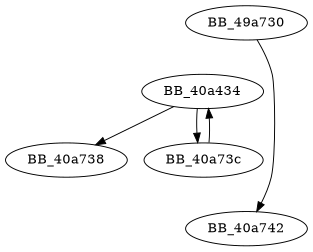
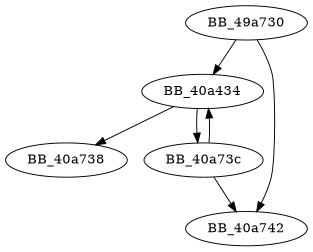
edge "BB_49a730" -> "BB_40a434": added
edge "BB_40a73c" -> "BB_40a742": added
